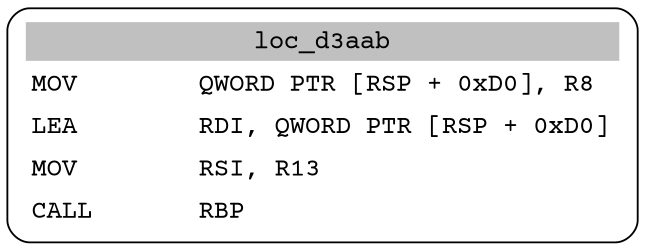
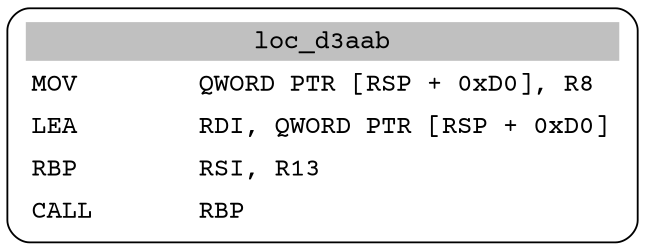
node "loc_d3aab": text "MOV        RSI, R13" -> "RBP        RSI, R13"
